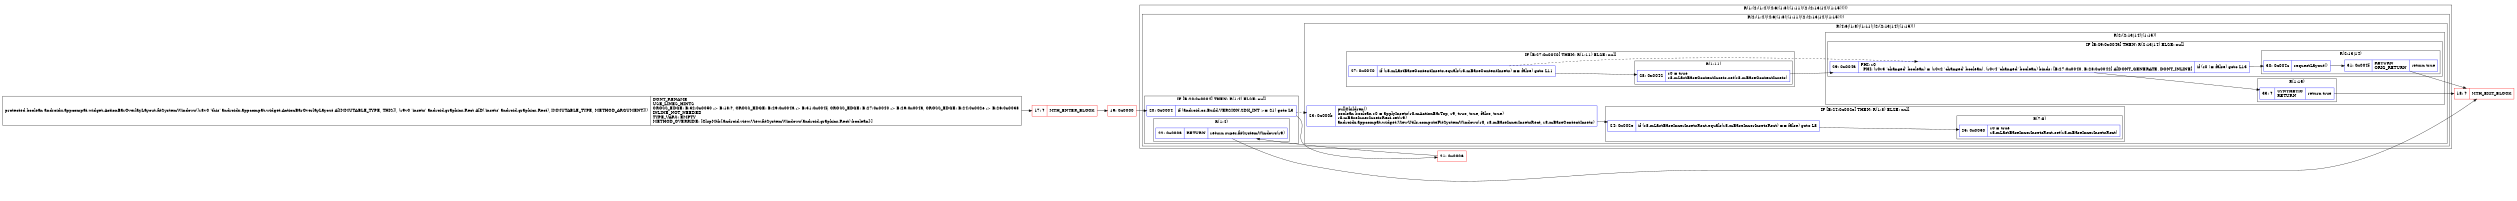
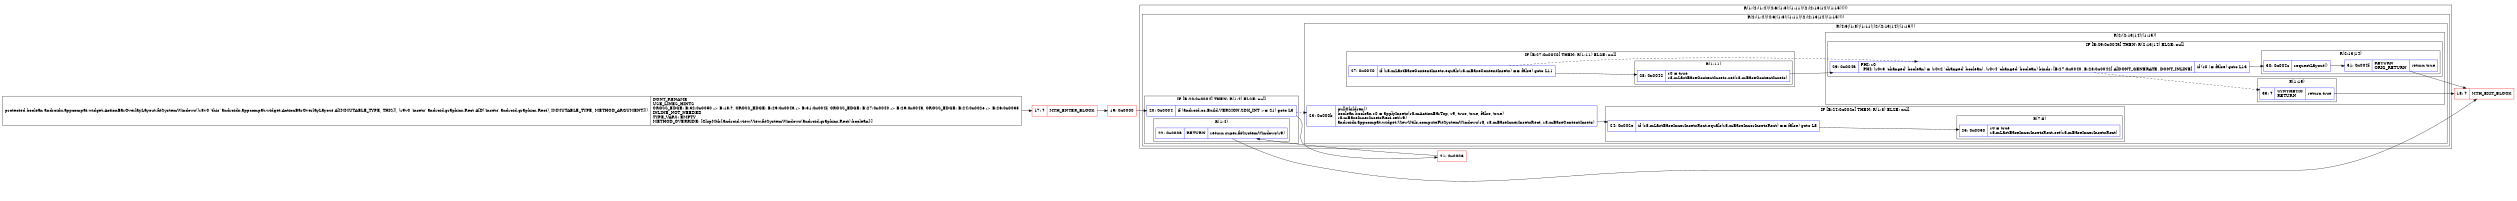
edge "29: 0x004a" -> "33: ?": style solid -> dashed
